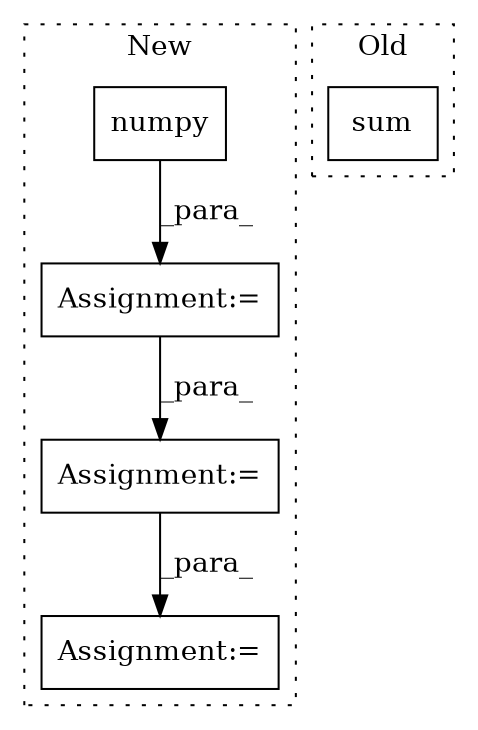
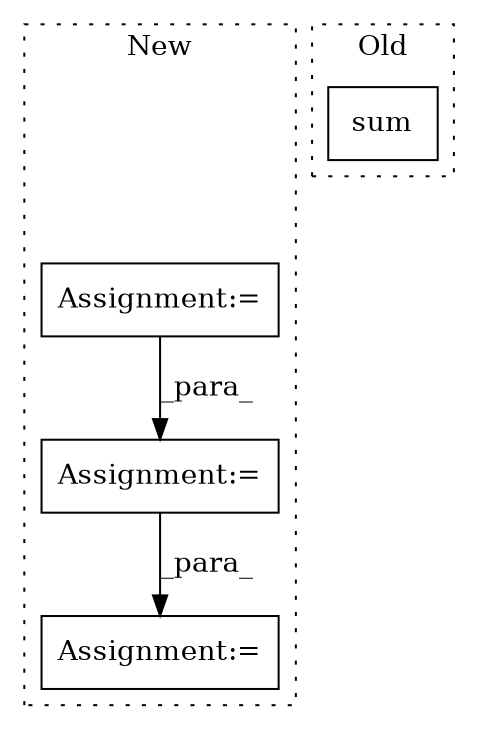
node "numpy": removed
